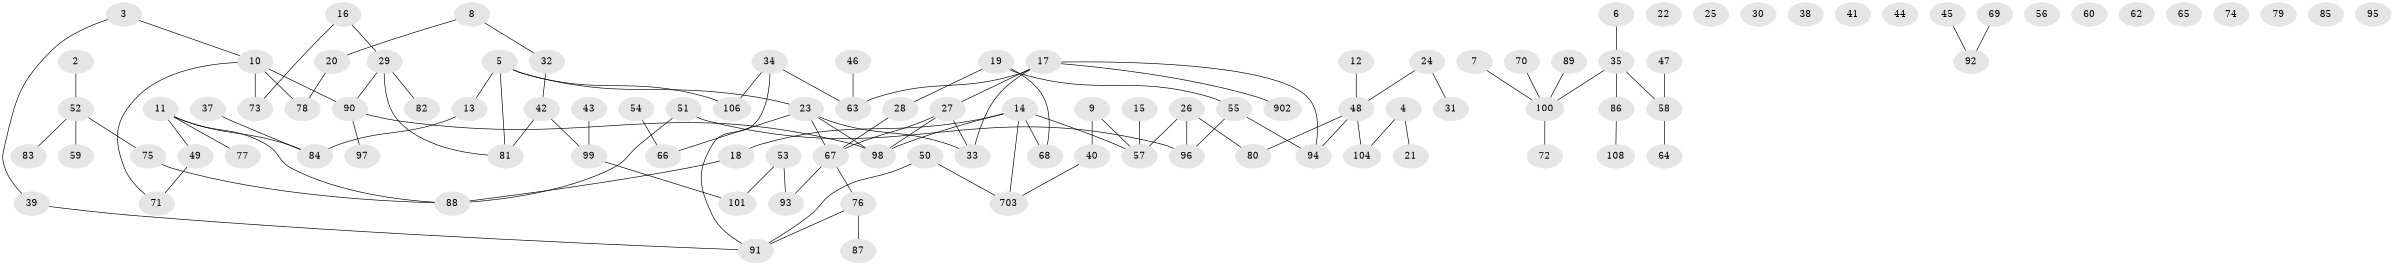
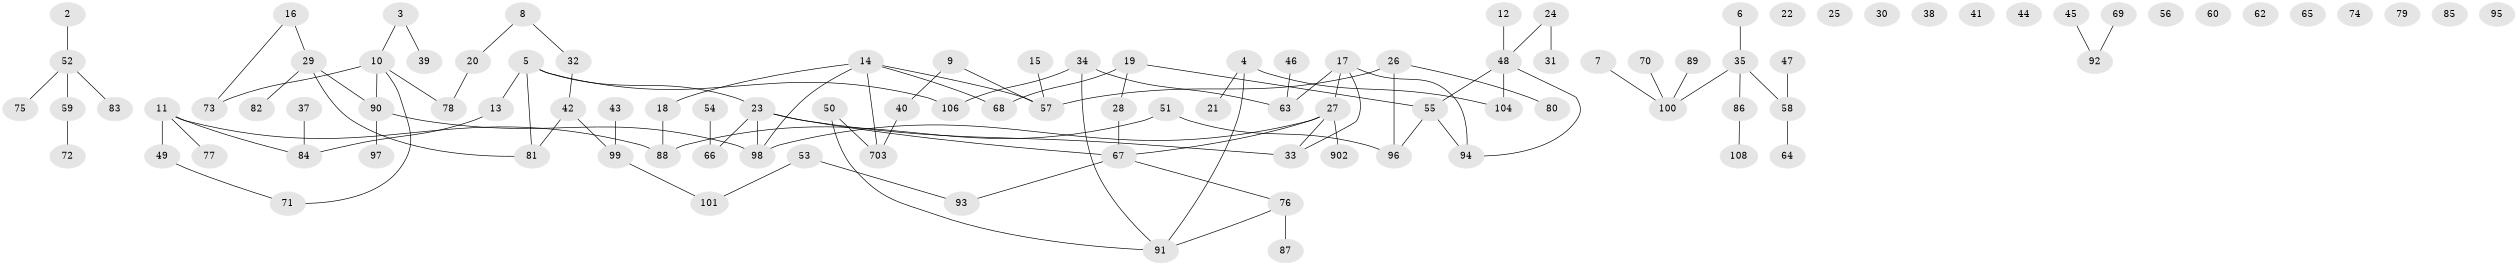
edge "17" -- "902": now "27" -- "902"
edge "48" -- "80": now "48" -- "55"
edge "100" -- "72": now "59" -- "72"
edge "75" -- "88": removed
edge "39" -- "91": now "4" -- "91"
